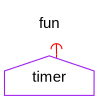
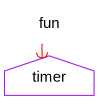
edge "timer" -> "fun": reversed
